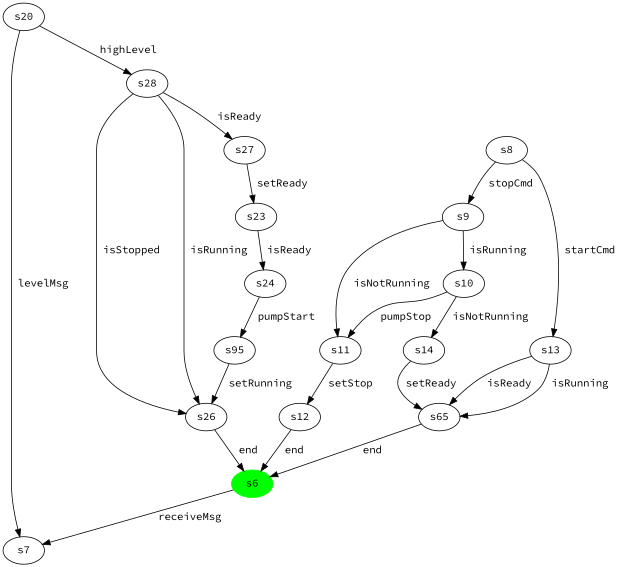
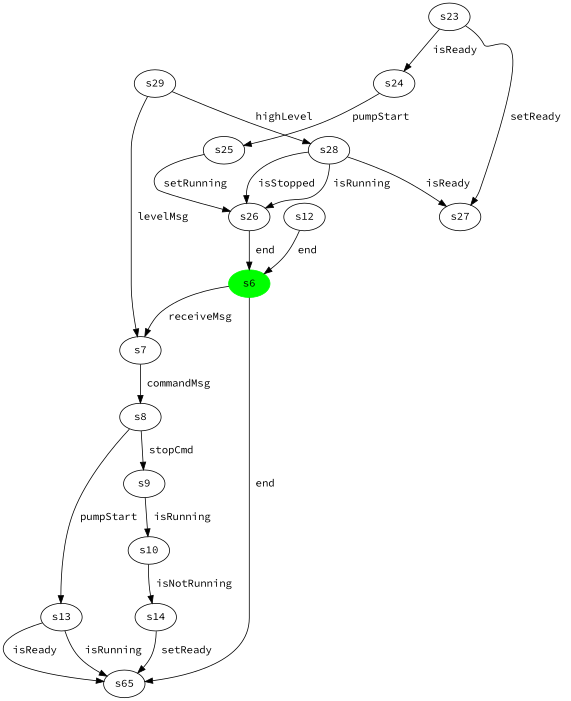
node "s20": label "s20" -> "s29"
edge "s27" -> "s23": reversed
edge "s8" -> "s13": label " startCmd " -> " pumpStart "
node "s95": label "s95" -> "s25"
node "s11": removed
edge "s7" -> "s8": added, label "commandMsg"
edge "s65" -> "s6": reversed
